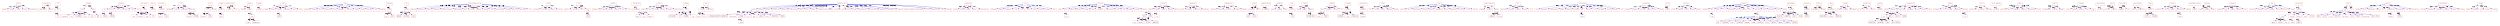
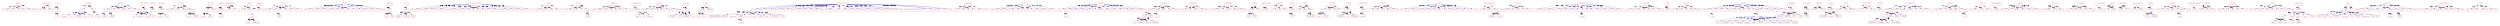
edge "omens" -> "seem": now "unwise" -> "seem"
edge "vital" -> "head": reversed
